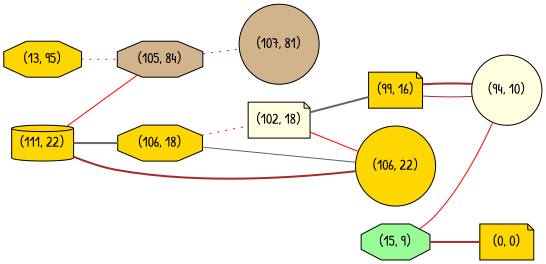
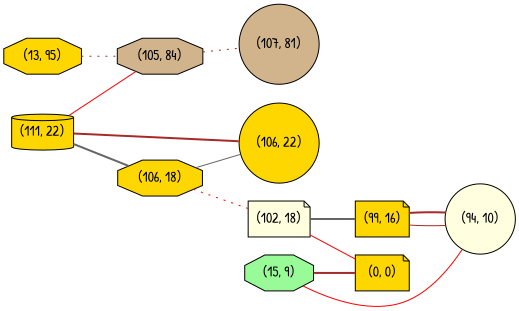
edge "(102, 18)" -- "(106, 22)": now "(102, 18)" -- "(0, 0)"
